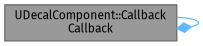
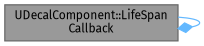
node "UDecalComponent::Callback Callback": label "UDecalComponent::Callback Callback" -> "UDecalComponent::LifeSpan Callback"
